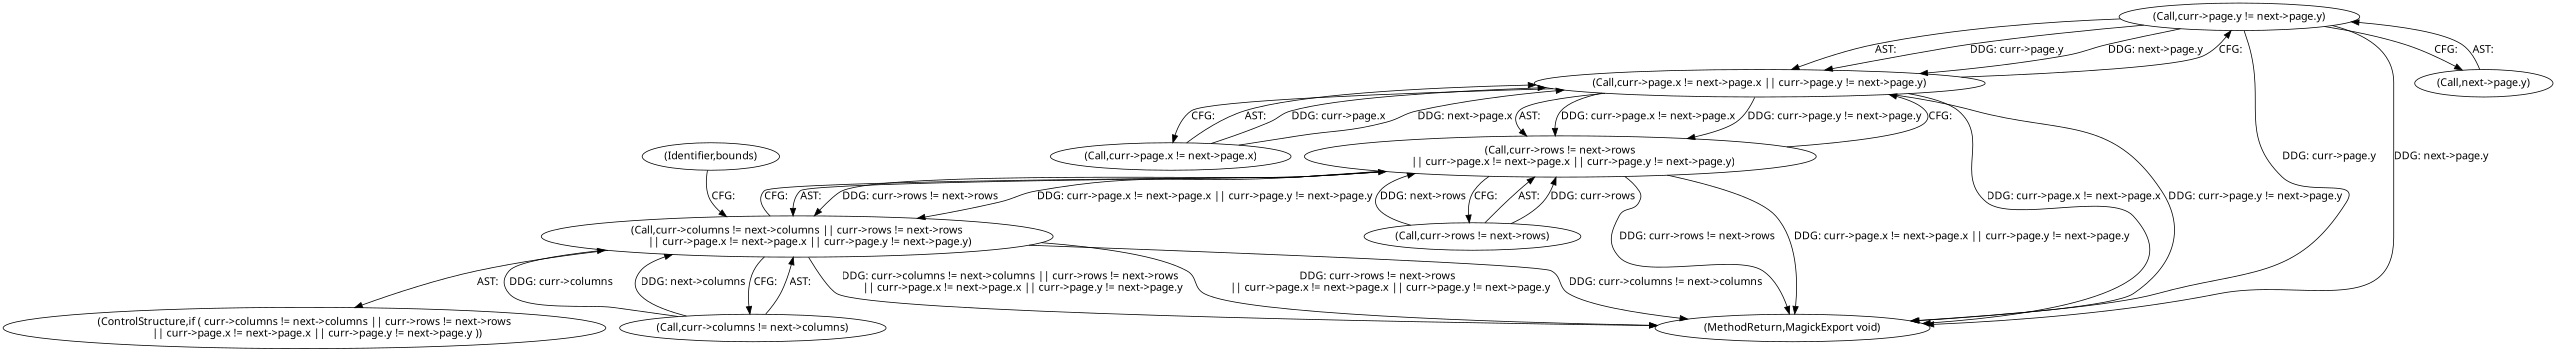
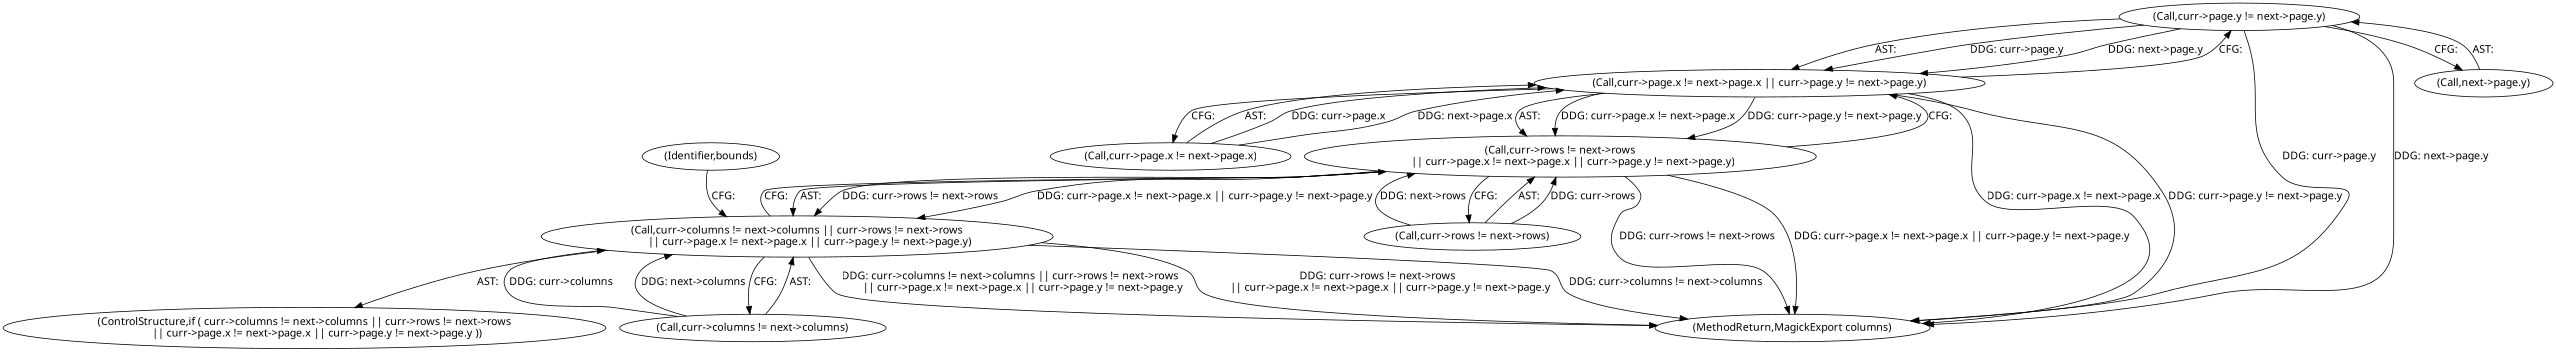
node "(MethodReturn,MagickExport void)": label "(MethodReturn,MagickExport void)" -> "(MethodReturn,MagickExport columns)"
